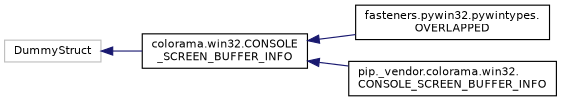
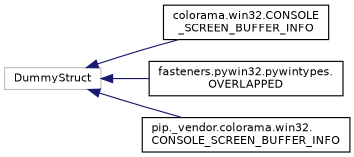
edge "fasteners.pywin32.pywintypes. OVERLAPPED" -> "colorama.win32.CONSOLE _SCREEN_BUFFER_INFO": now "fasteners.pywin32.pywintypes. OVERLAPPED" -> "DummyStruct"
edge "pip._vendor.colorama.win32. CONSOLE_SCREEN_BUFFER_INFO" -> "colorama.win32.CONSOLE _SCREEN_BUFFER_INFO": now "pip._vendor.colorama.win32. CONSOLE_SCREEN_BUFFER_INFO" -> "DummyStruct"
